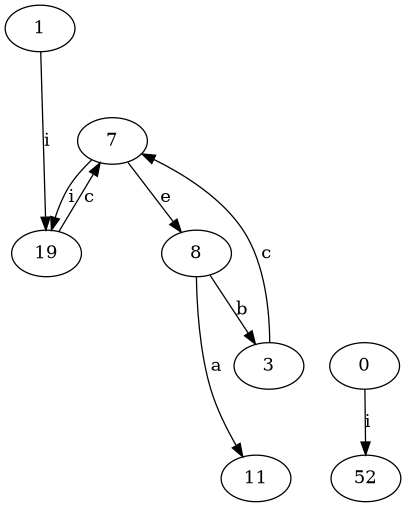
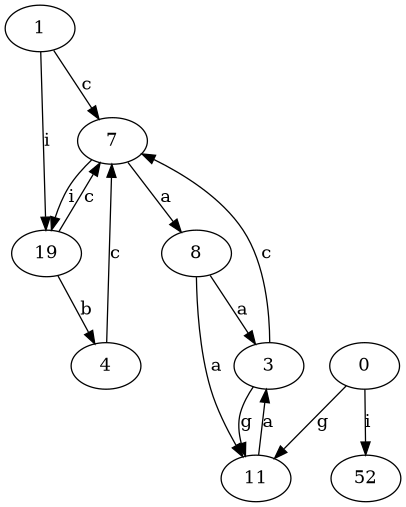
edge "1" -> "7": added, label "c"
edge "7" -> "8": label "e" -> "a"
edge "8" -> "3": label "b" -> "a"
node "4": added
edge "3" -> "11": added, label "g"
edge "0" -> "11": added, label "g"
edge "11" -> "3": added, label "a"
